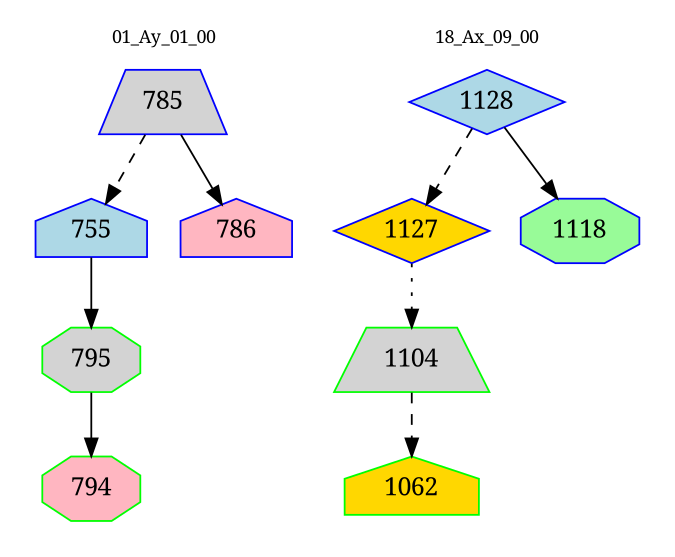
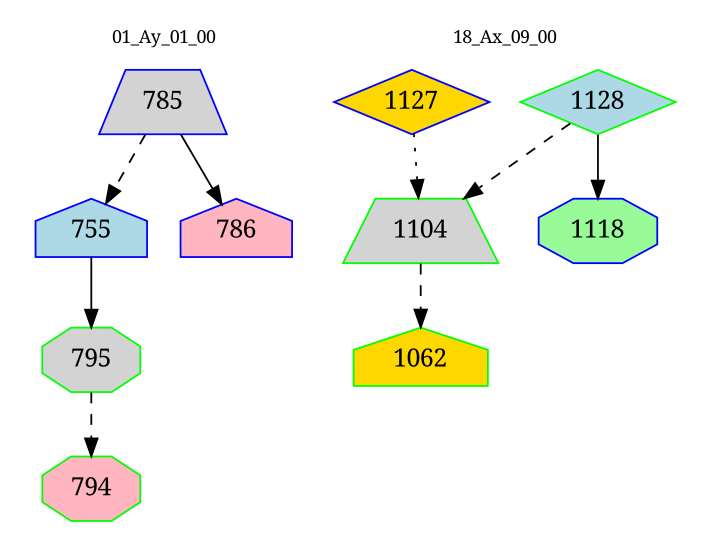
node "1128": color blue -> green
edge "1128" -> "1127": now "1128" -> "1104"
edge "795" -> "794": style solid -> dashed
